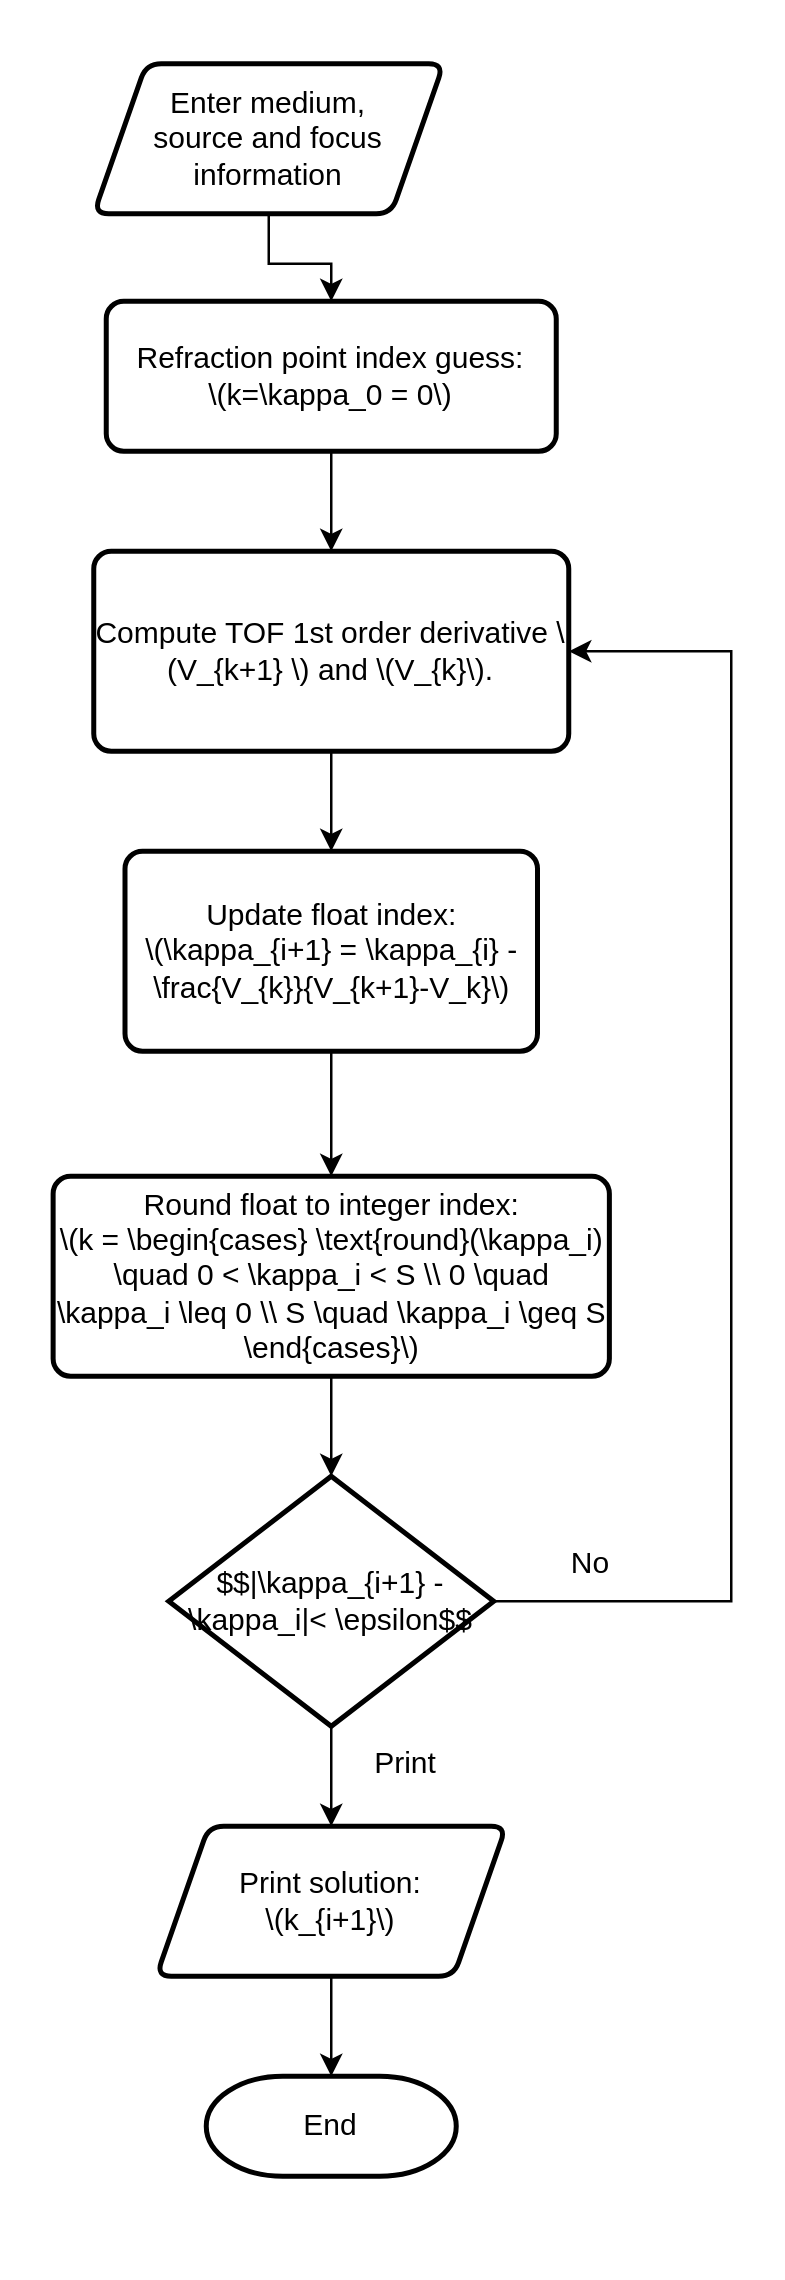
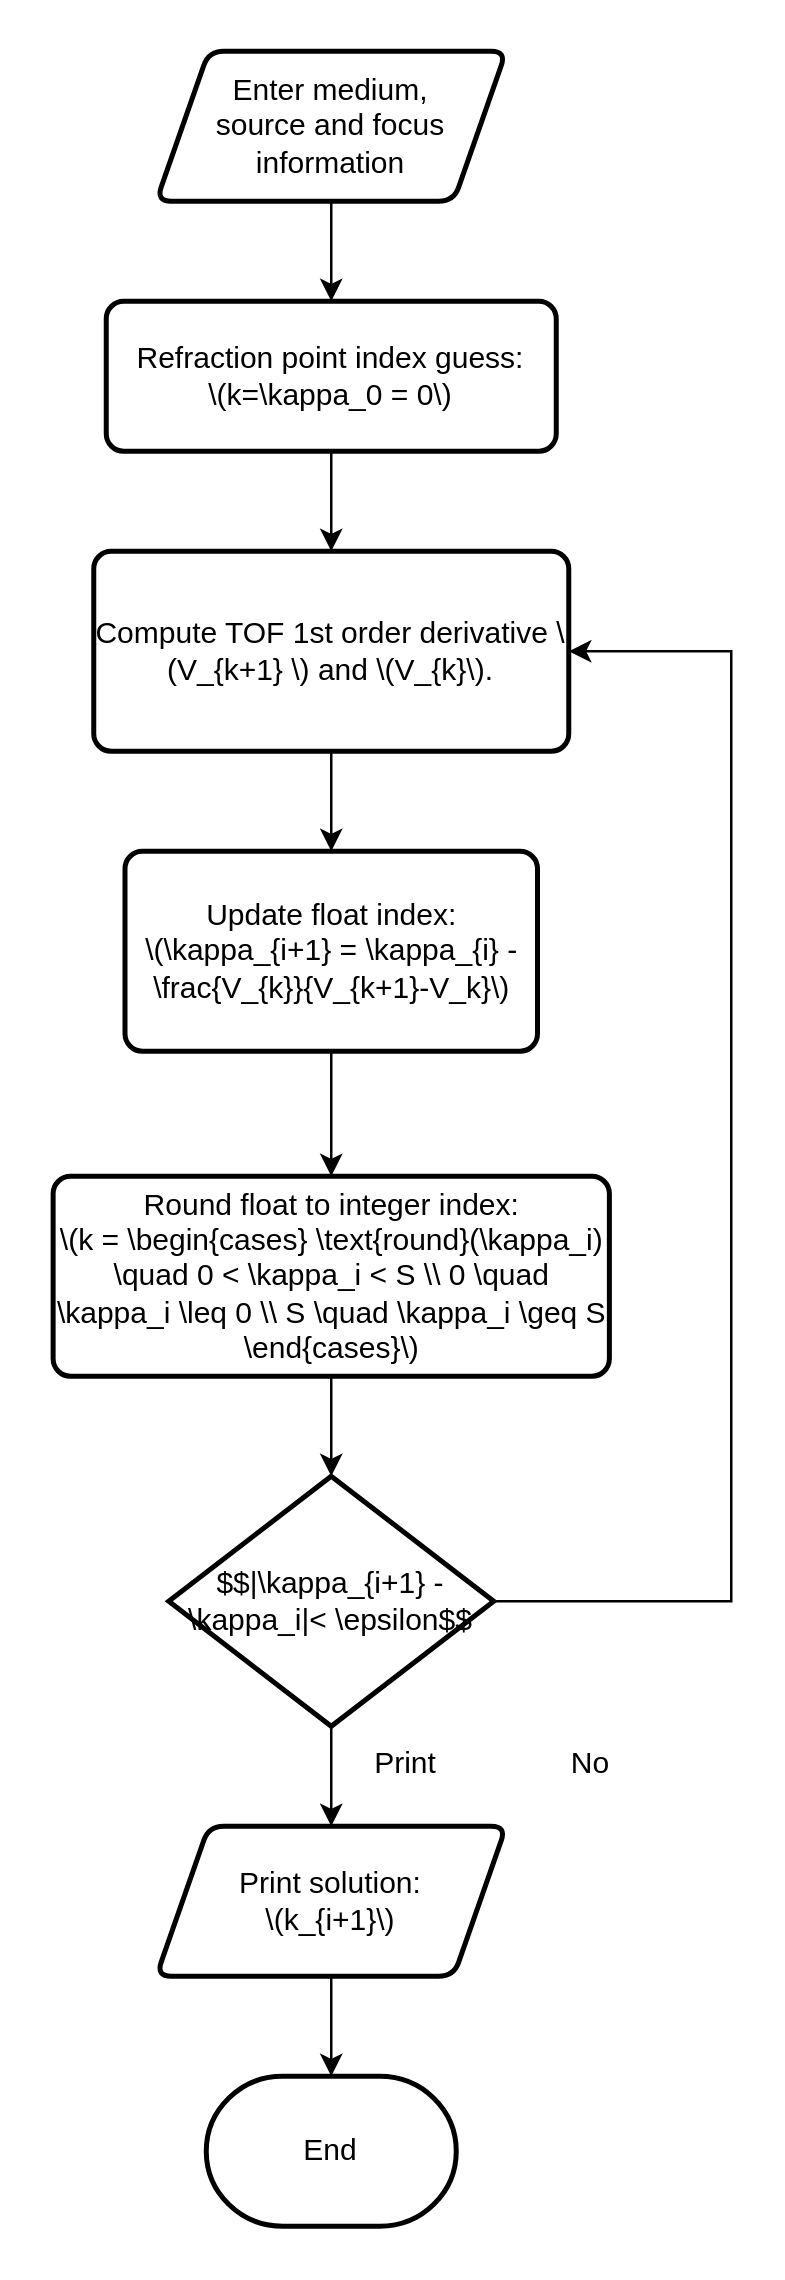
node "Enter medium, source and focus information": moved (269, 139) -> (331, 126)
node "No": moved (591, 1564) -> (591, 1764)
node "End": size 250x100 -> 250x150
